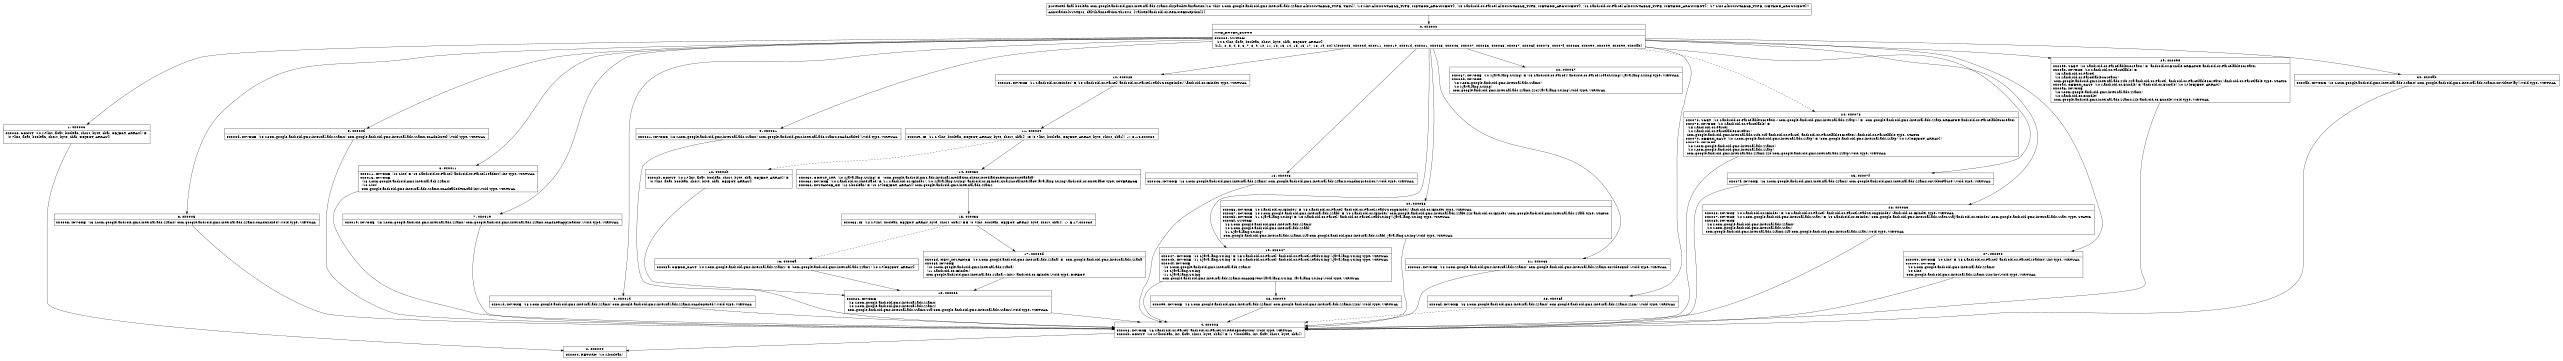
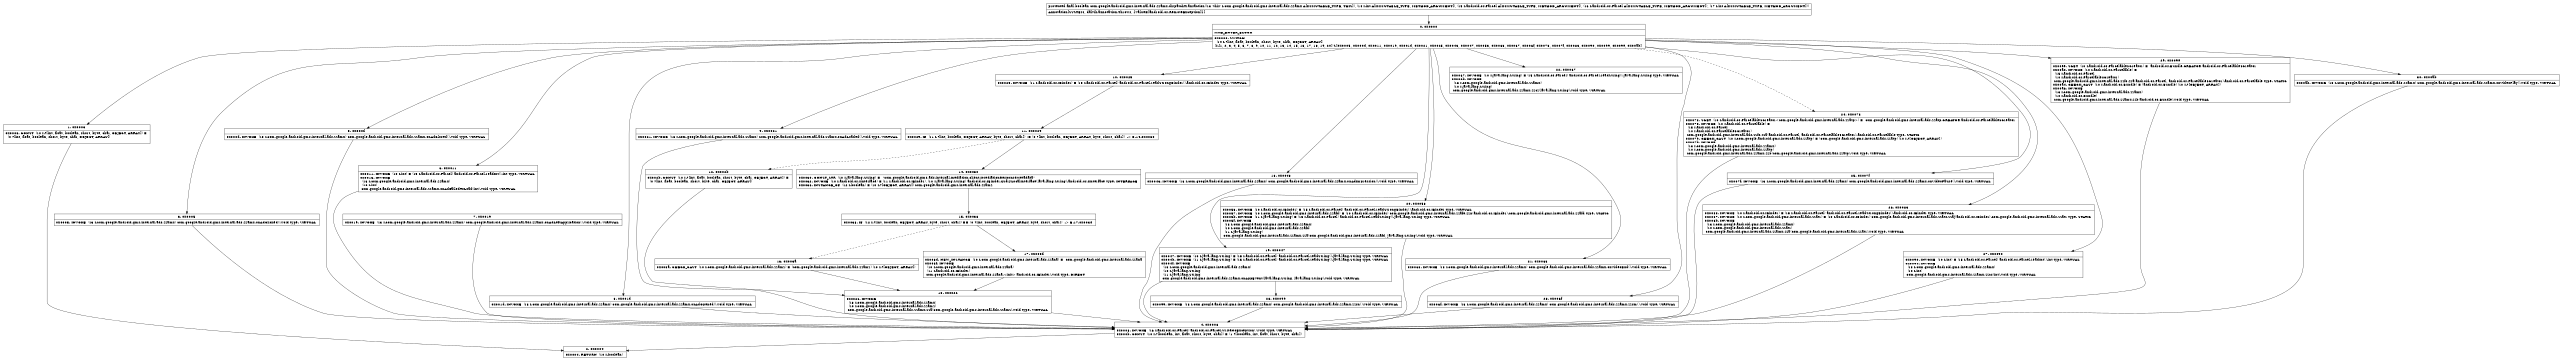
edge "0: 0x0000" -> "7: 0x0019": removed
node "20: 0x0053": text "0x005f: SWITCH" -> "0x005f: INVOKE"
edge "23: 0x006f" -> "4: 0x0008": style dashed -> solid
